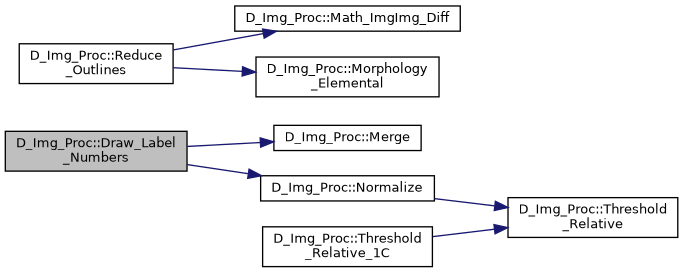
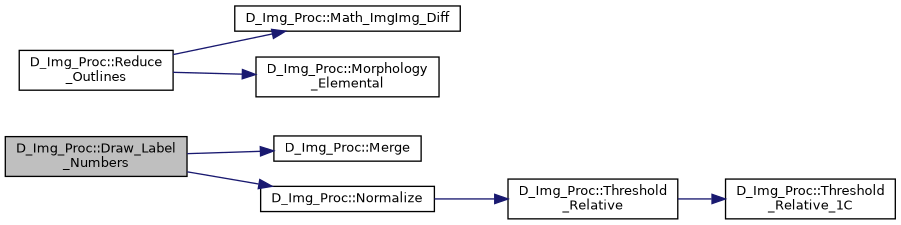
edge "D_Img_Proc::Threshold _Relative_1C" -> "D_Img_Proc::Threshold _Relative": reversed
